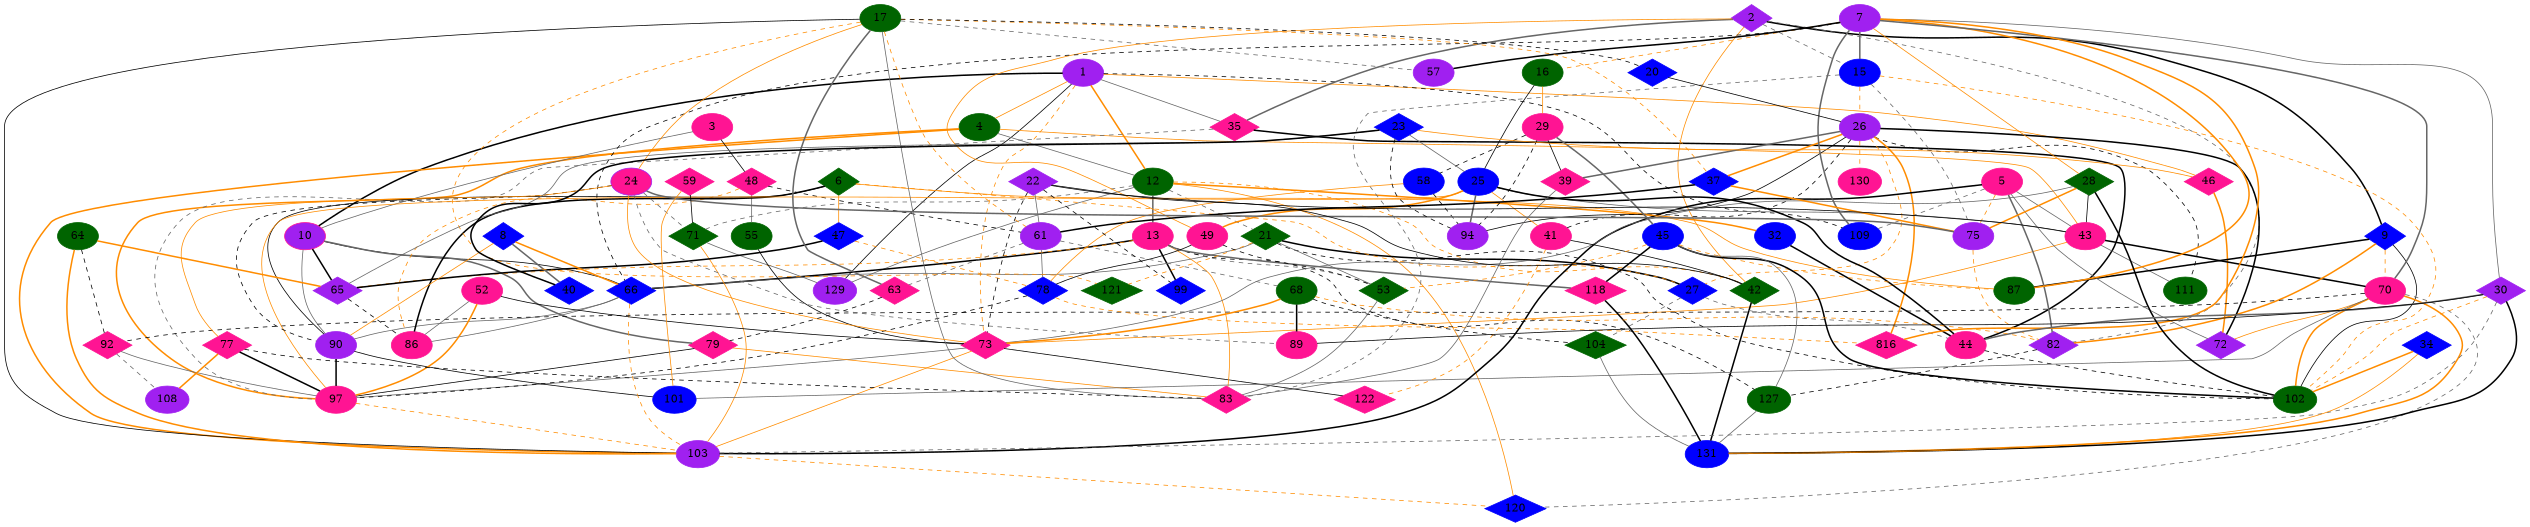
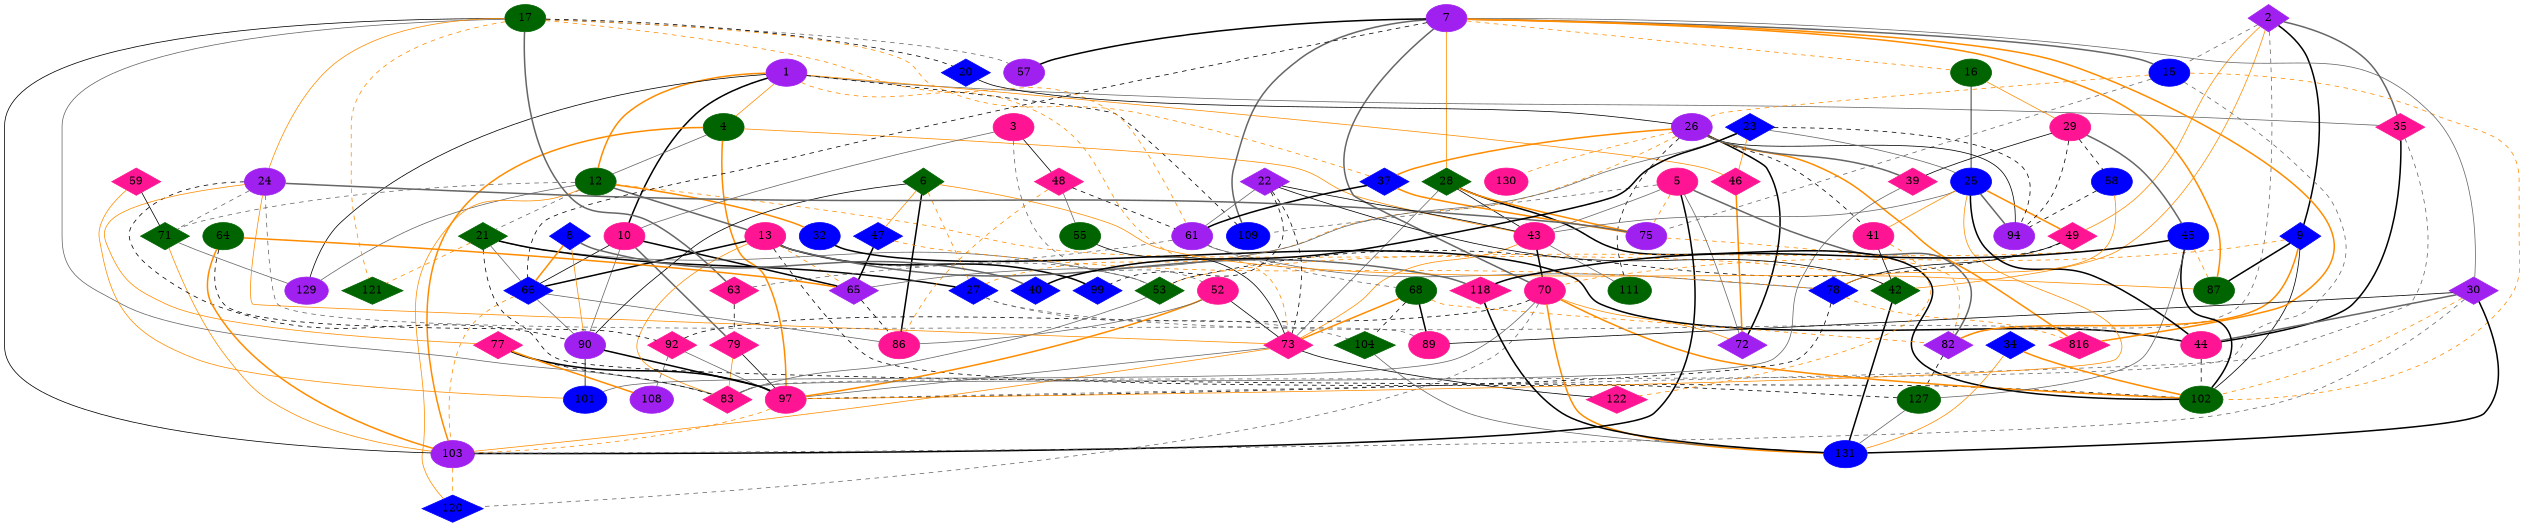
node "24": fillcolor deeppink -> purple
node "10": fillcolor purple -> deeppink
node "49": shape ellipse -> diamond
edge "3" -- "52": added
